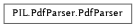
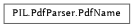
node "PIL.PdfParser.PdfParser": label "PIL.PdfParser.PdfParser" -> "PIL.PdfParser.PdfName"
